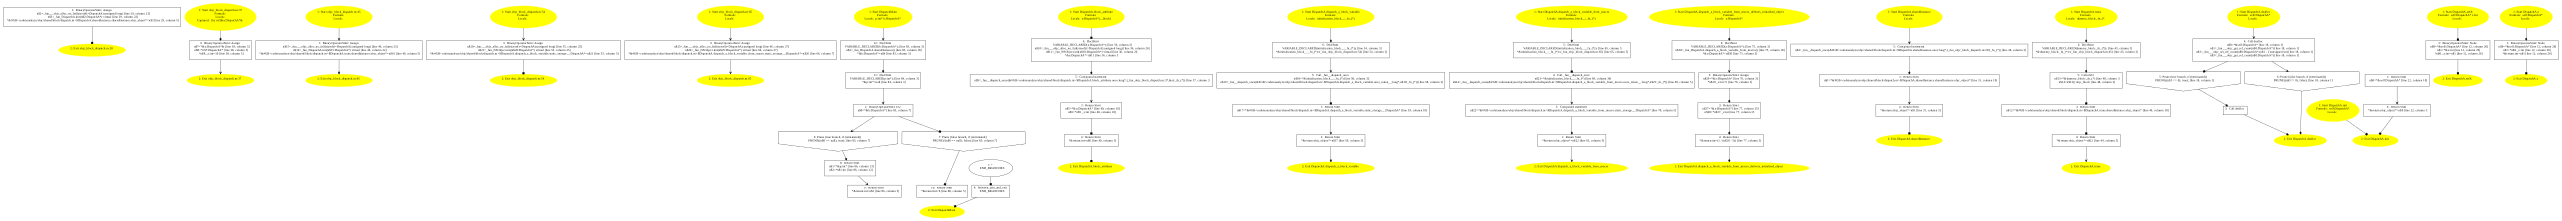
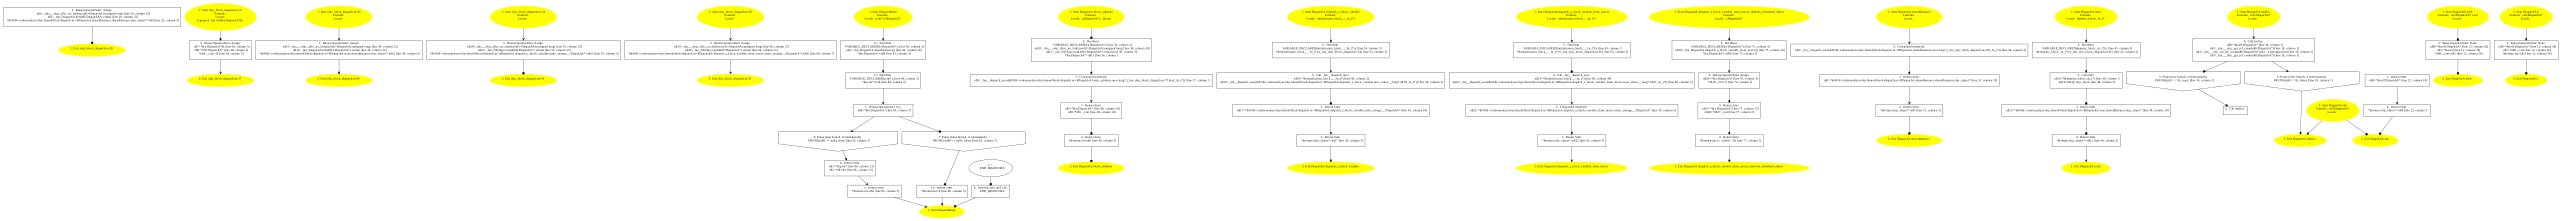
edge "3:  Call dealloc" -> "2: Exit DispatchA.dealloc": now "1: Start DispatchA.init Formals:  self:DispatchA* Locals:" -> "2: Exit DispatchA.dealloc"
edge "10:  Return Stmt *&return:int=0 [line 88, column 5]" -> "2: Exit DispatchMain": added
edge "9:  Return Stmt *&return:int=n$2 [line 86, column 5]" -> "2: Exit DispatchMain": added
